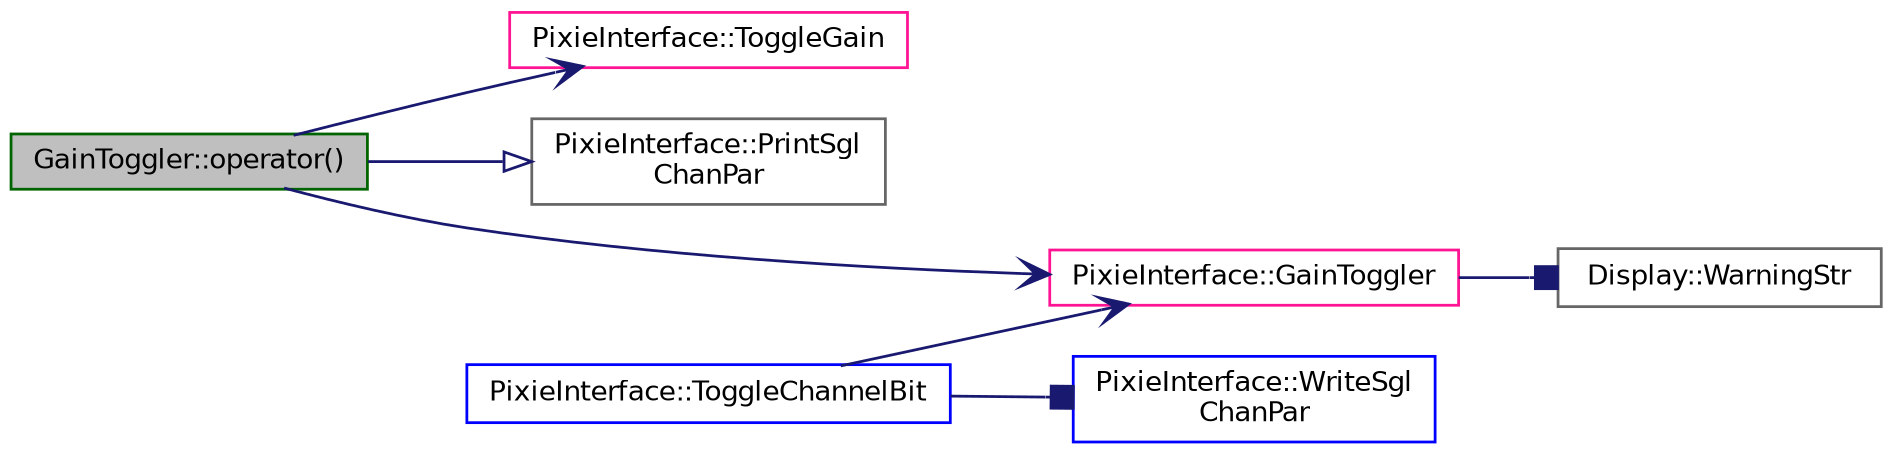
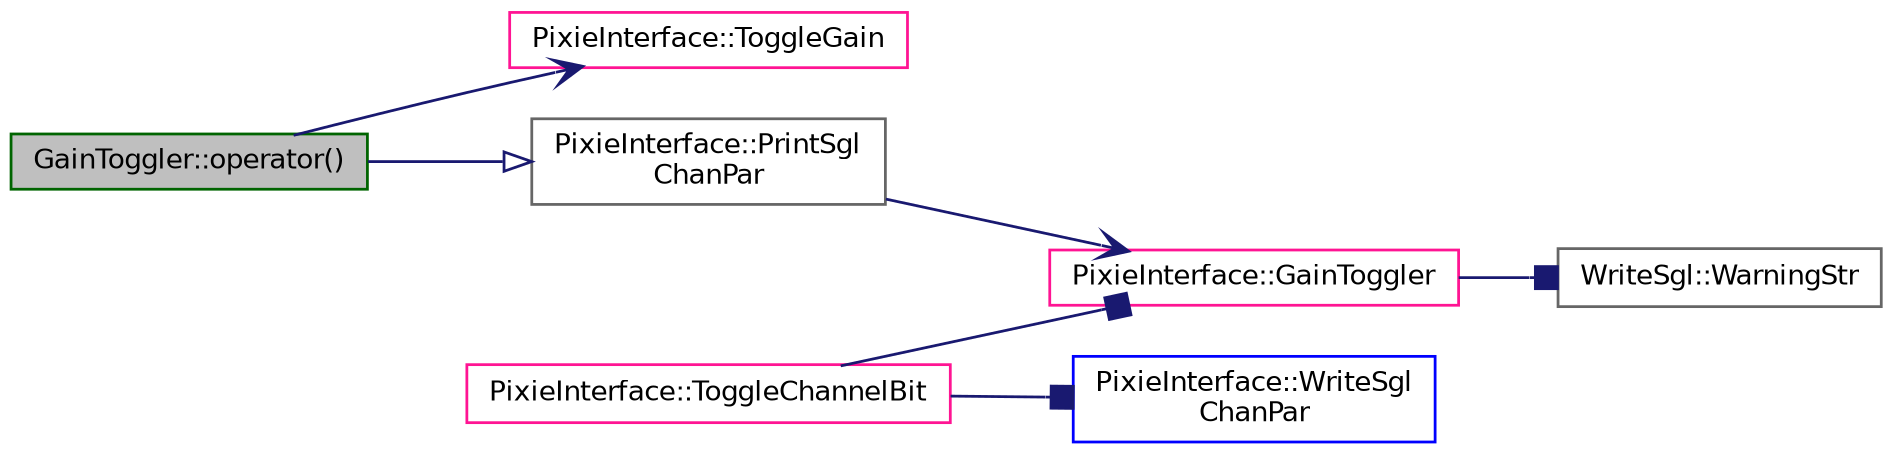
edge "GainToggler::operator()" -> "PixieInterface::GainToggler": now "PixieInterface::PrintSgl ChanPar" -> "PixieInterface::GainToggler"
node "Display::WarningStr": label "Display::WarningStr" -> "WriteSgl::WarningStr"
edge "PixieInterface::ToggleChannelBit" -> "PixieInterface::GainToggler": arrowhead vee -> box
node "PixieInterface::ToggleChannelBit": color blue -> deeppink
